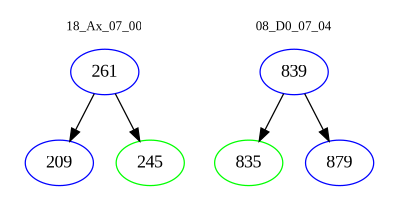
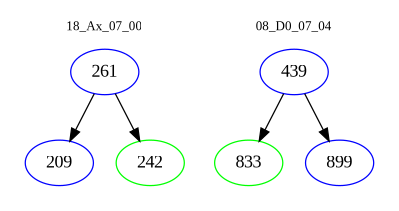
node "839": label "839" -> "439"
node "245": label "245" -> "242"
node "835": label "835" -> "833"
node "879": label "879" -> "899"
